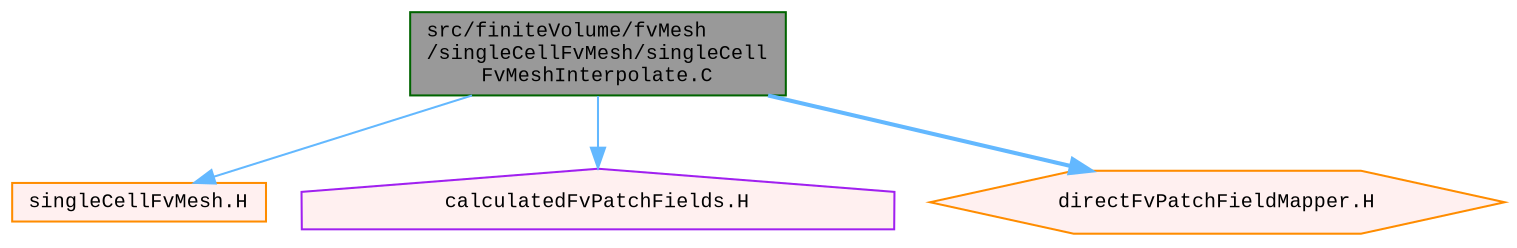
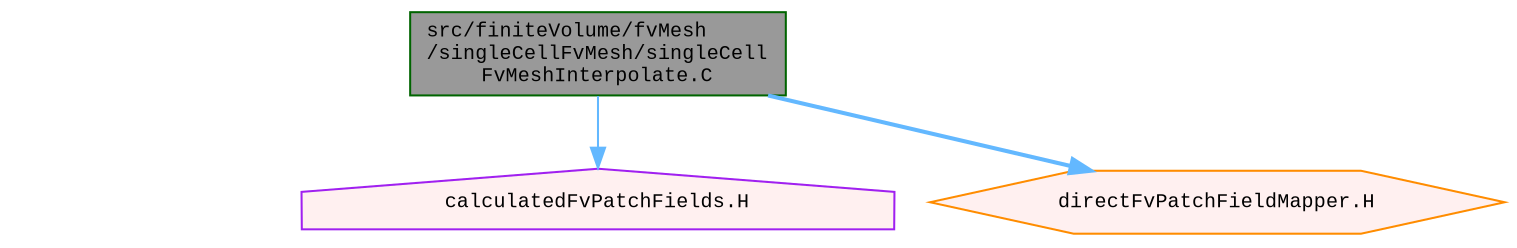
node "singleCellFvMesh.H": removed
